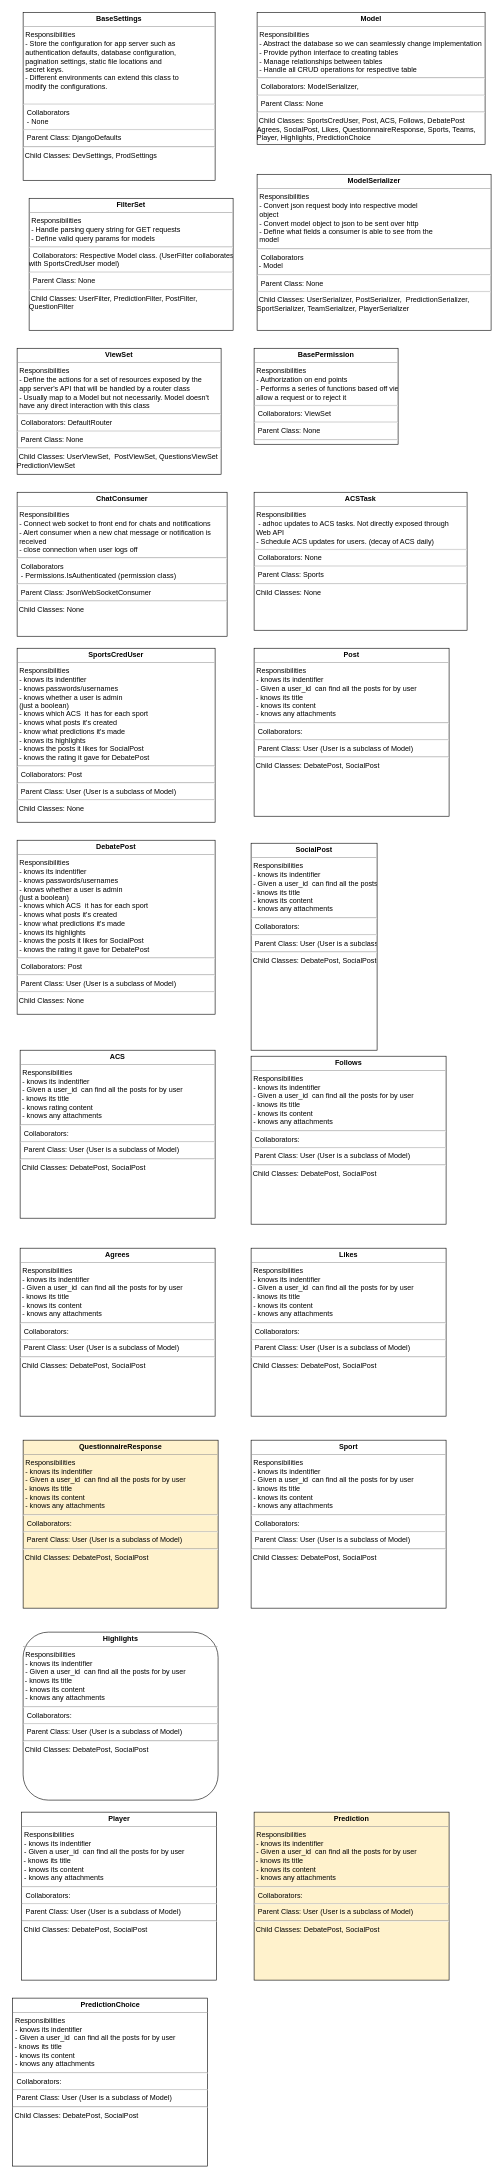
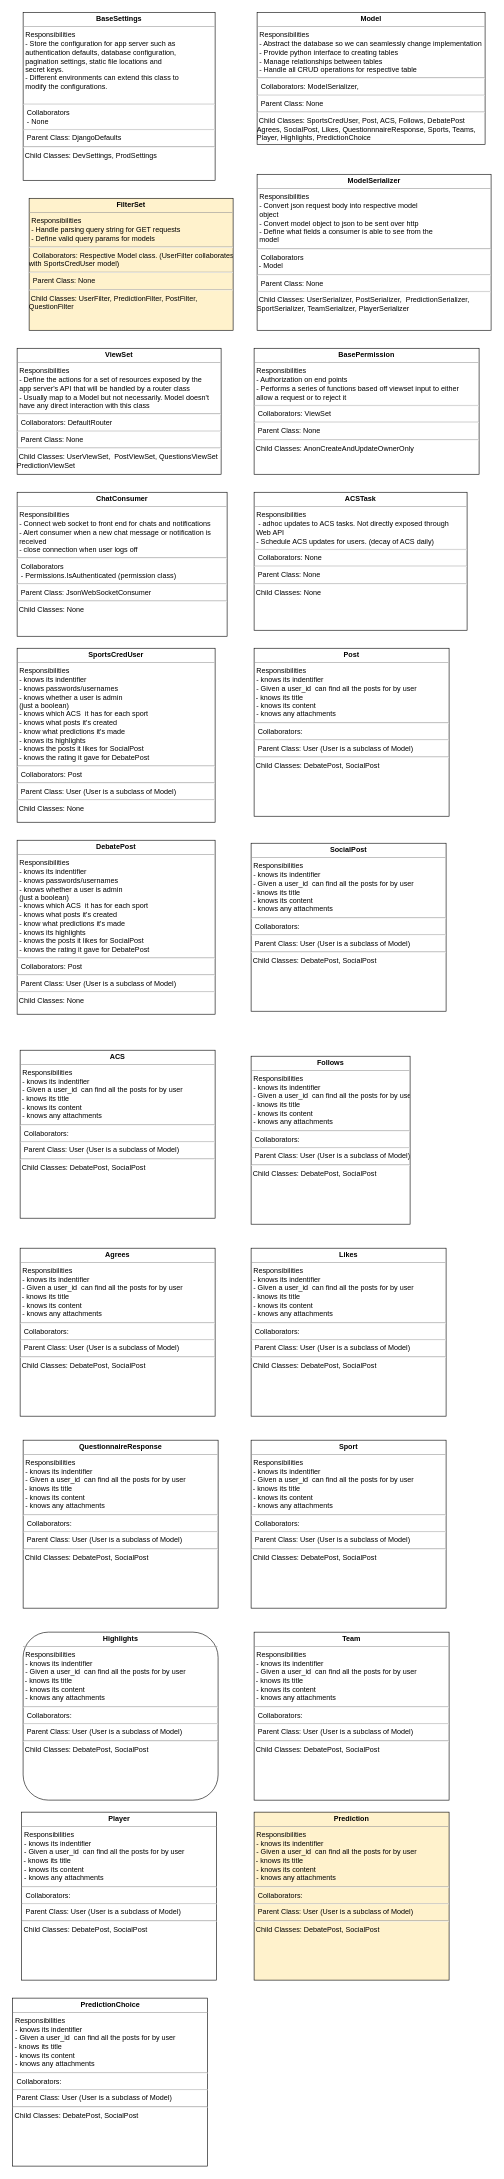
node "FilterSet Responsibilities - Handle parsing query string for GET requests - Define valid query params for models Collaborators: Respective Model class. (UserFilter collaborates with SportsCredUser model) Parent Class: None Child Classes: UserFilter, PredictionFilter, PostFilter, QuestionFilter": fillcolor #ffffff -> #fff2cc
node "BasePermission Responsibilities - Authorization on end points - Performs a series of functions based off viewset input to either allow a request or to reject it Collaborators: ViewSet Parent Class: None Child Classes: AnonCreateAndUpdateOwnerOnly": size 144x96 -> 225x126
node "ACSTask Responsibilities - adhoc updates to ACS tasks. Not directly exposed through Web API - Schedule ACS updates for users. (decay of ACS daily) Collaborators: None Parent Class: Sports Child Classes: None": label "ACSTask Responsibilities - adhoc updates to ACS tasks. Not directly exposed through Web API - Schedule ACS updates for users. (decay of ACS daily) Collaborators: None Parent Class: Sports Child Classes: None" -> "ACSTask Responsibilities - adhoc updates to ACS tasks. Not directly exposed through Web API - Schedule ACS updates for users. (decay of ACS daily) Collaborators: None Parent Class: None Child Classes: None"
node "SocialPost Responsibilities - knows its indentifier - Given a user_id can find all the posts for by user - knows its title - knows its content - knows any attachments Collaborators: Parent Class: User (User is a subclass of Model) Child Classes: DebatePost, SocialPost": size 126x207 -> 195x168
node "ACS Responsibilities - knows its indentifier - Given a user_id can find all the posts for by user - knows its title - knows rating content - knows any attachments Collaborators: Parent Class: User (User is a subclass of Model) Child Classes: DebatePost, SocialPost": label "ACS Responsibilities - knows its indentifier - Given a user_id can find all the posts for by user - knows its title - knows rating content - knows any attachments Collaborators: Parent Class: User (User is a subclass of Model) Child Classes: DebatePost, SocialPost" -> "ACS Responsibilities - knows its indentifier - Given a user_id can find all the posts for by user - knows its title - knows its content - knows any attachments Collaborators: Parent Class: User (User is a subclass of Model) Child Classes: DebatePost, SocialPost"
node "Follows Responsibilities - knows its indentifier - Given a user_id can find all the posts for by user - knows its title - knows its content - knows any attachments Collaborators: Parent Class: User (User is a subclass of Model) Child Classes: DebatePost, SocialPost": size 195x168 -> 159x168
node "QuestionnaireResponse Responsibilities - knows its indentifier - Given a user_id can find all the posts for by user - knows its title - knows its content - knows any attachments Collaborators: Parent Class: User (User is a subclass of Model) Child Classes: DebatePost, SocialPost": fillcolor #fff2cc -> #ffffff
node "Team Responsibilities - knows its indentifier - Given a user_id can find all the posts for by user - knows its title - knows its content - knows any attachments Collaborators: Parent Class: User (User is a subclass of Model) Child Classes: DebatePost, SocialPost": added
